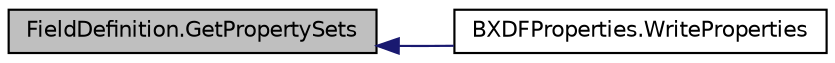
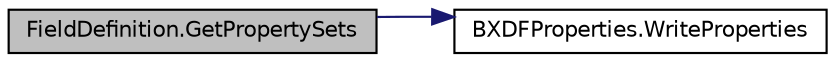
edge "BXDFProperties.WriteProperties" -> "FieldDefinition.GetPropertySets": reversed
